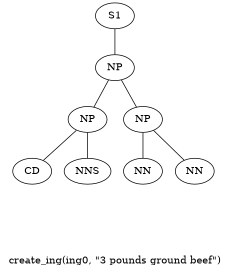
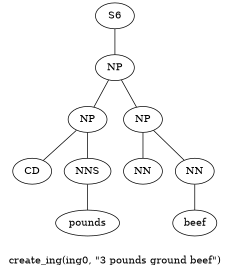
node "S1": label "S1" -> "S6"
node "pounds": added
node "beef": added
